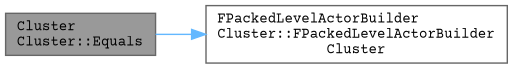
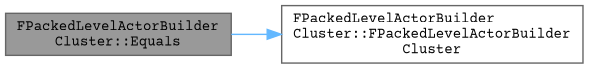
node "Cluster Cluster::Equals": label "Cluster Cluster::Equals" -> "FPackedLevelActorBuilder Cluster::Equals"
